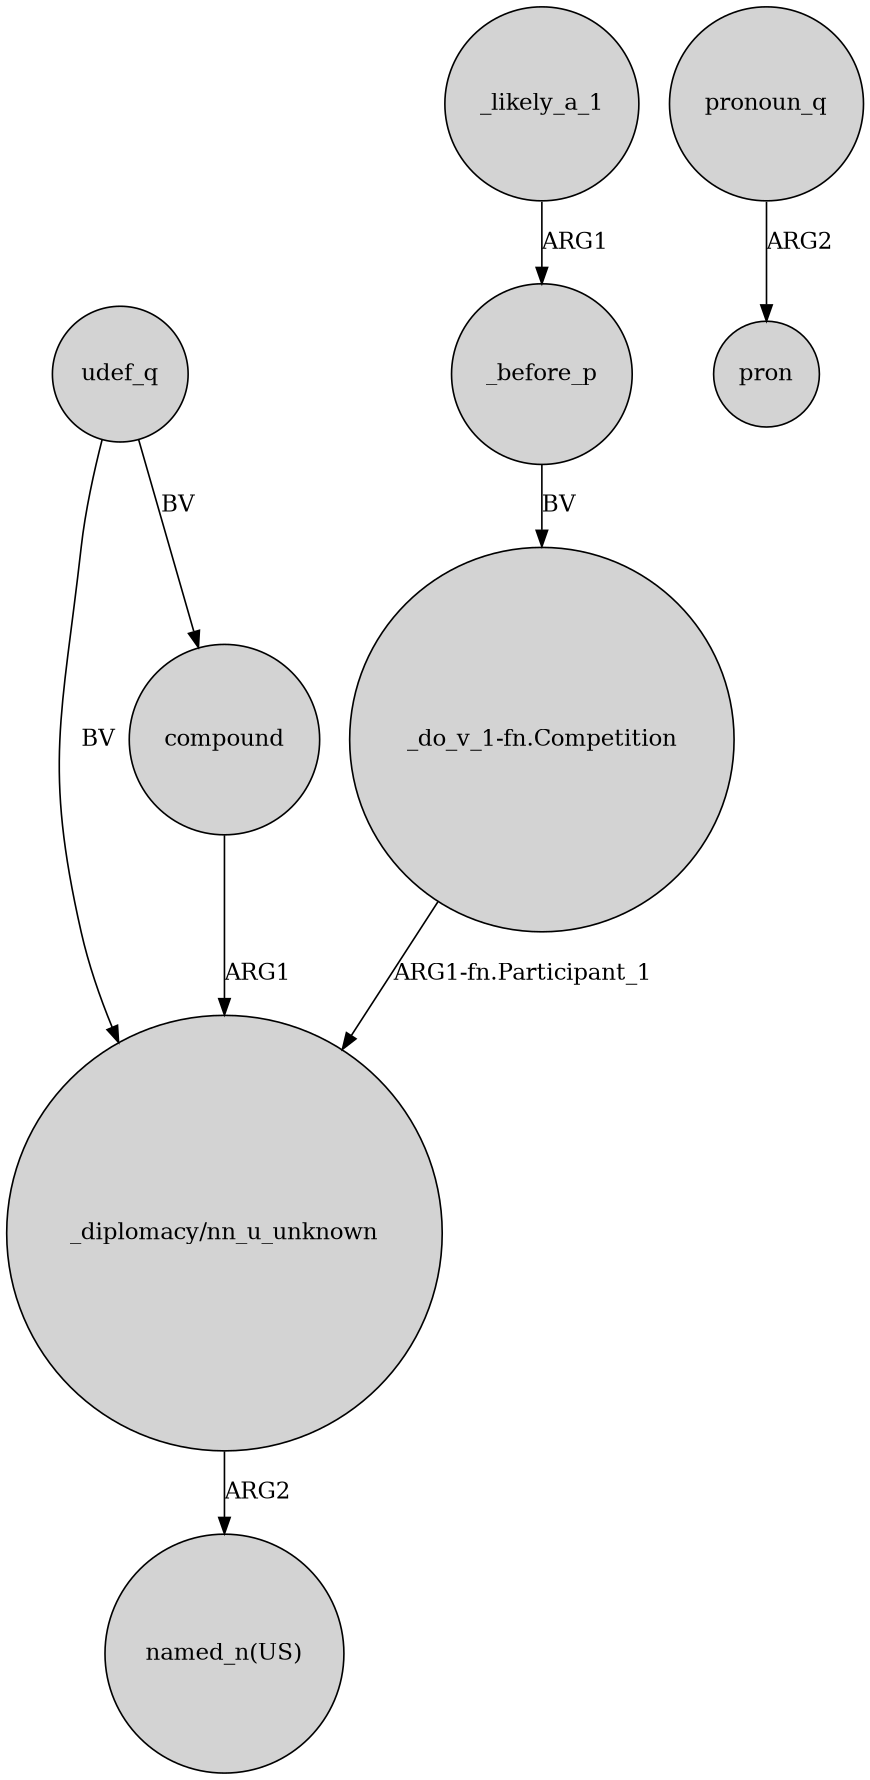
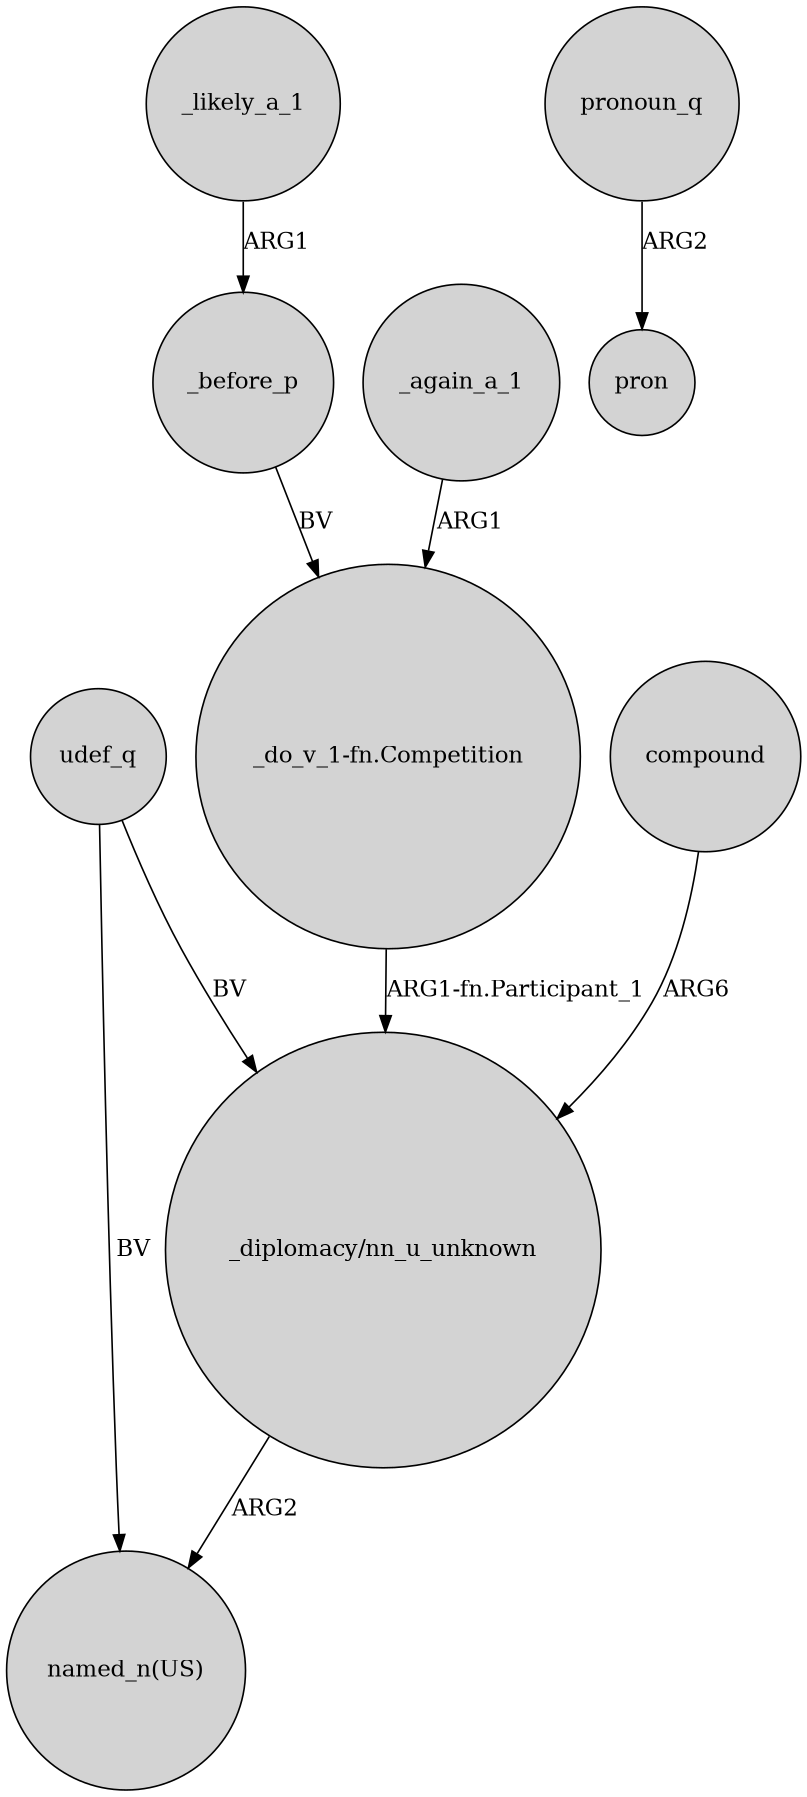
node "_again_a_1": added
edge "udef_q" -> "compound": now "udef_q" -> "named_n(US)"
edge "compound" -> "_diplomacy/nn_u_unknown": label "ARG1" -> "ARG6"
